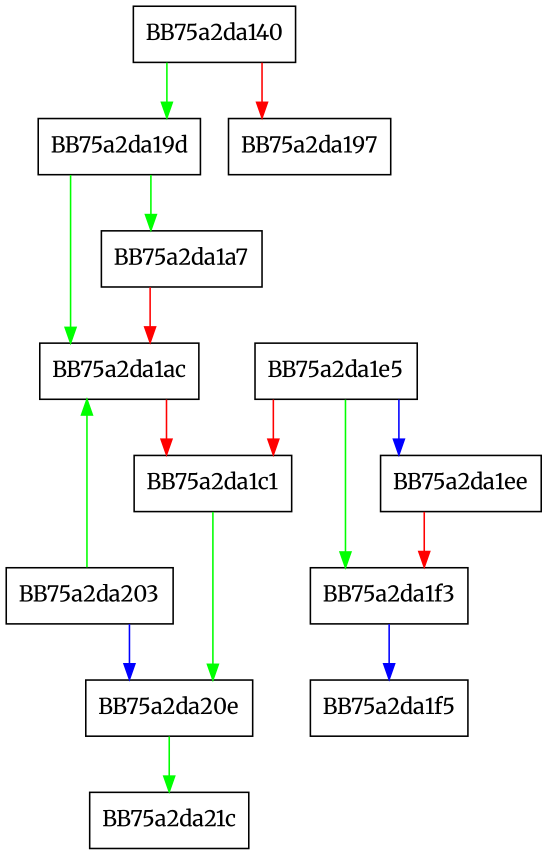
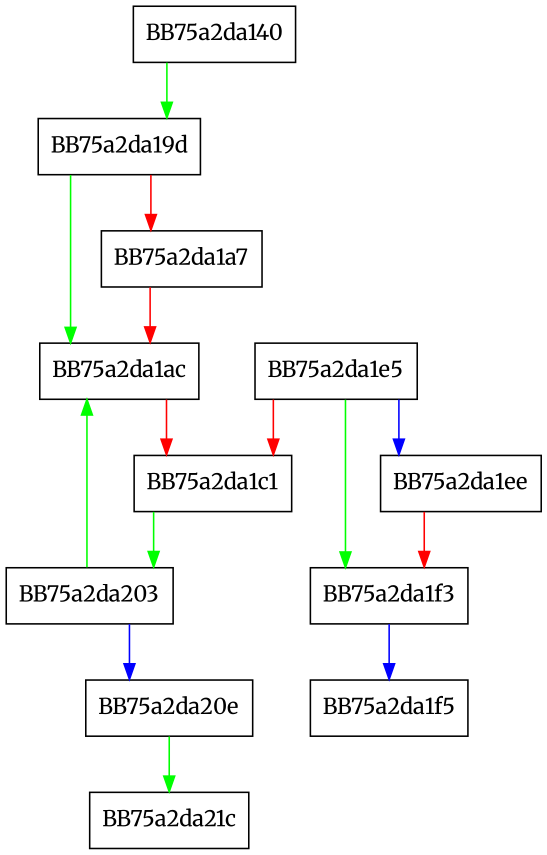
node "BB75a2da197": removed
edge "BB75a2da19d" -> "BB75a2da1a7": color green -> red
edge "BB75a2da1c1" -> "BB75a2da20e": now "BB75a2da1c1" -> "BB75a2da203"
